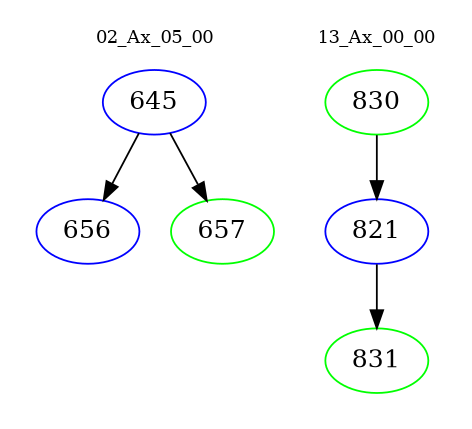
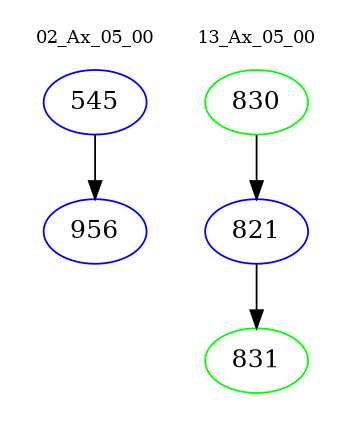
cluster "13_Ax_00_00": label "13_Ax_00_00" -> "13_Ax_05_00"
node "645": label "645" -> "545"
node "656": label "656" -> "956"
node "657": removed
